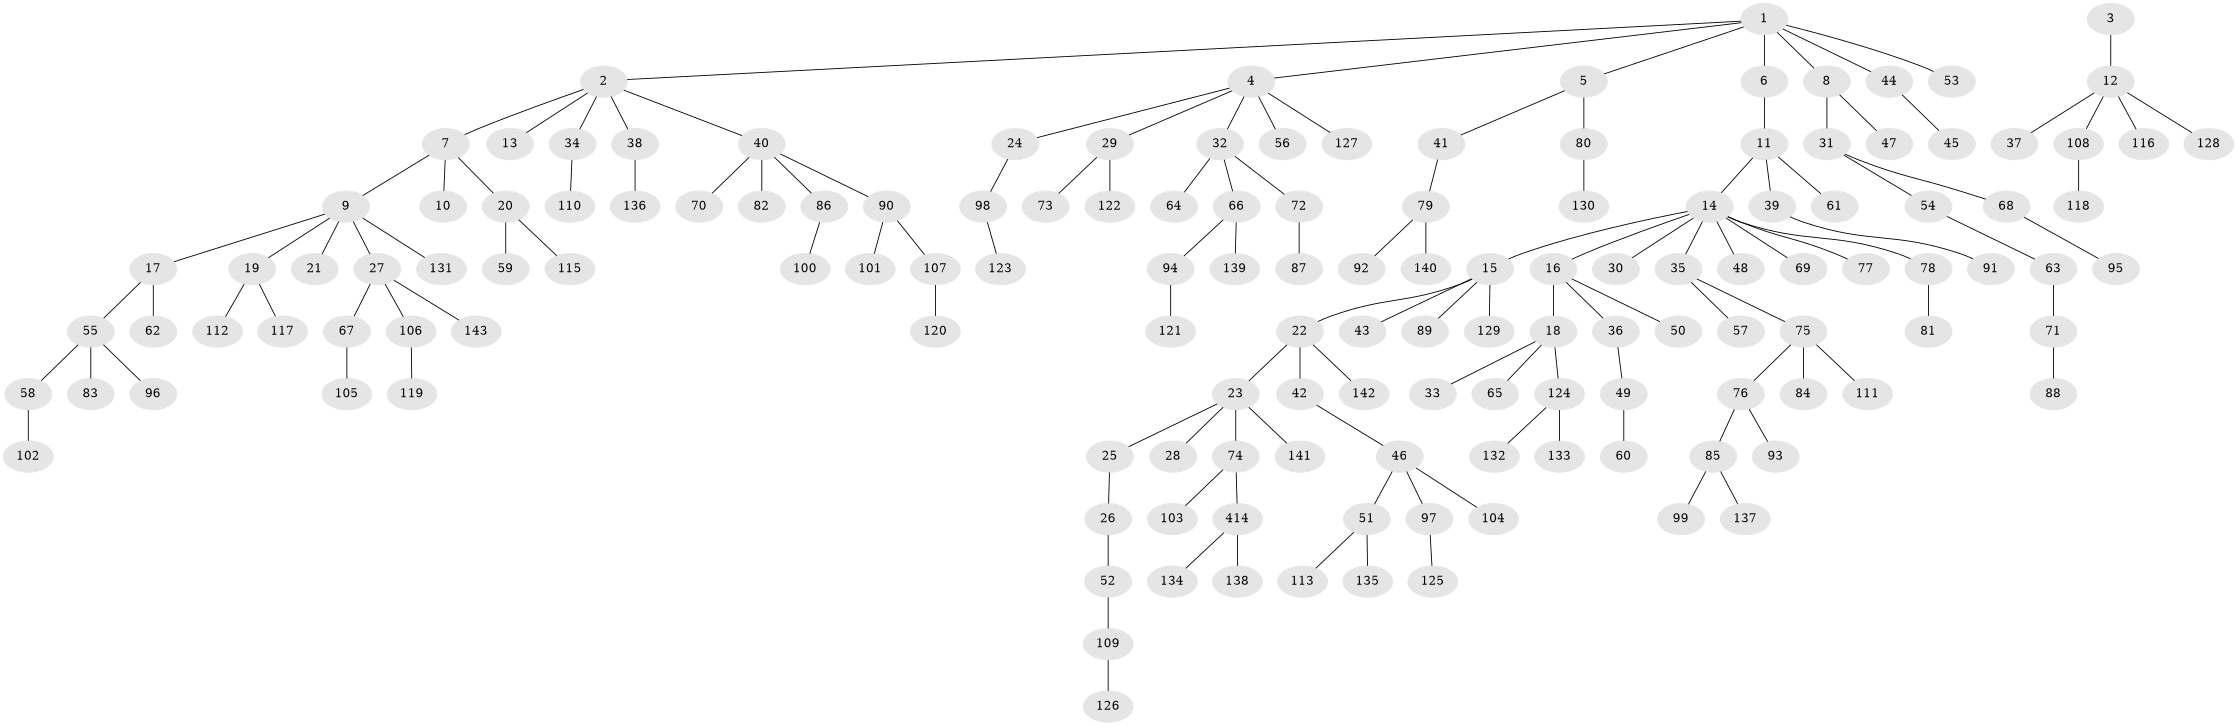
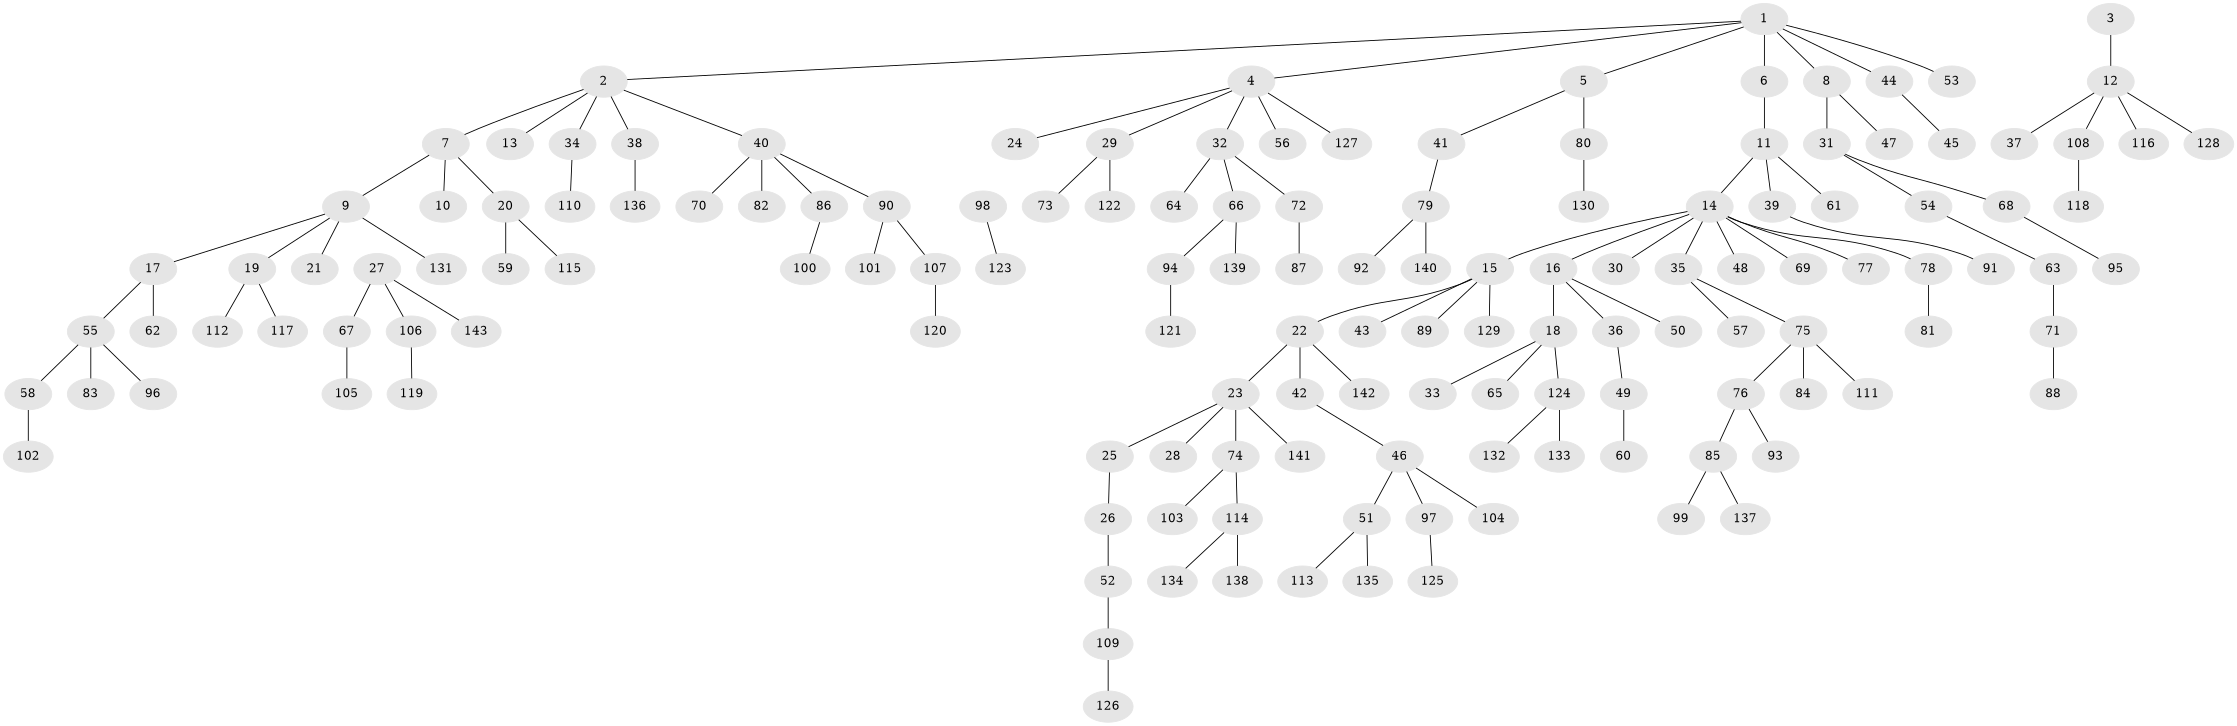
edge "24" -- "98": removed
edge "9" -- "27": removed
node "414": label "414" -> "114"
